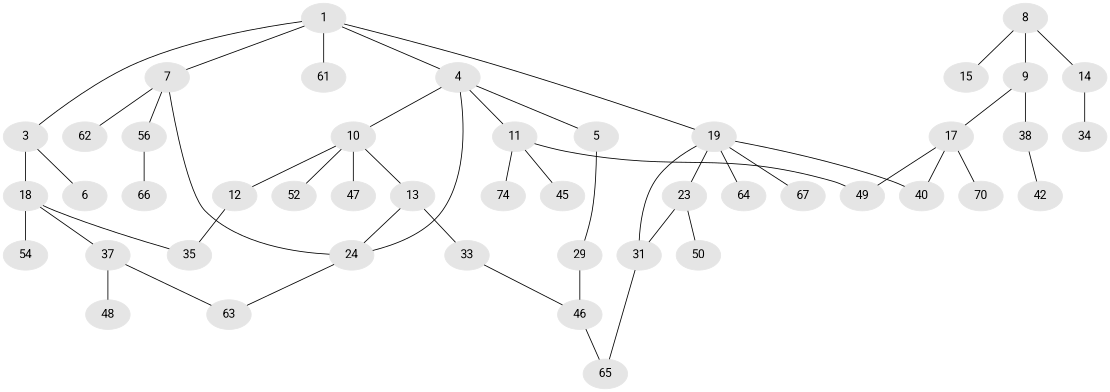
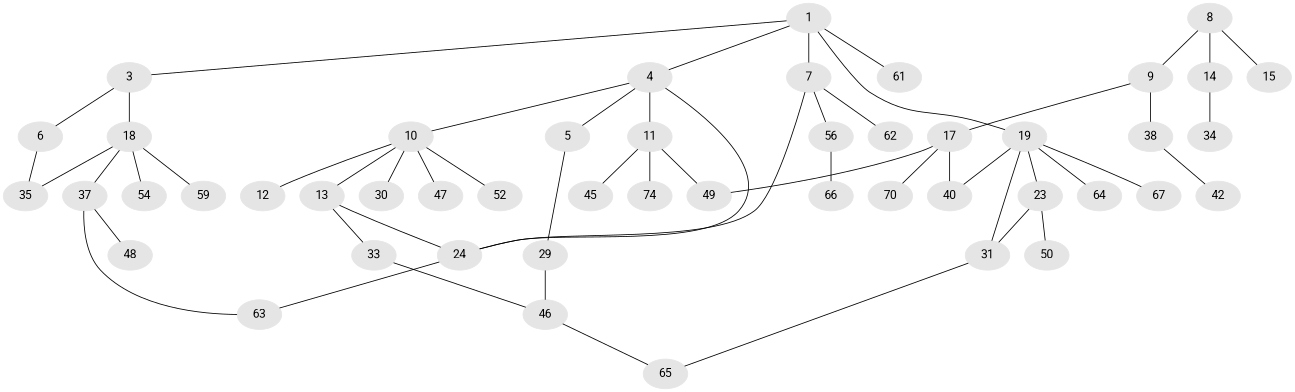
node "59": added
node "30": added
edge "12" -- "35": now "6" -- "35"
